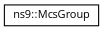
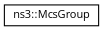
node "ns9::McsGroup": label "ns9::McsGroup" -> "ns3::McsGroup"
